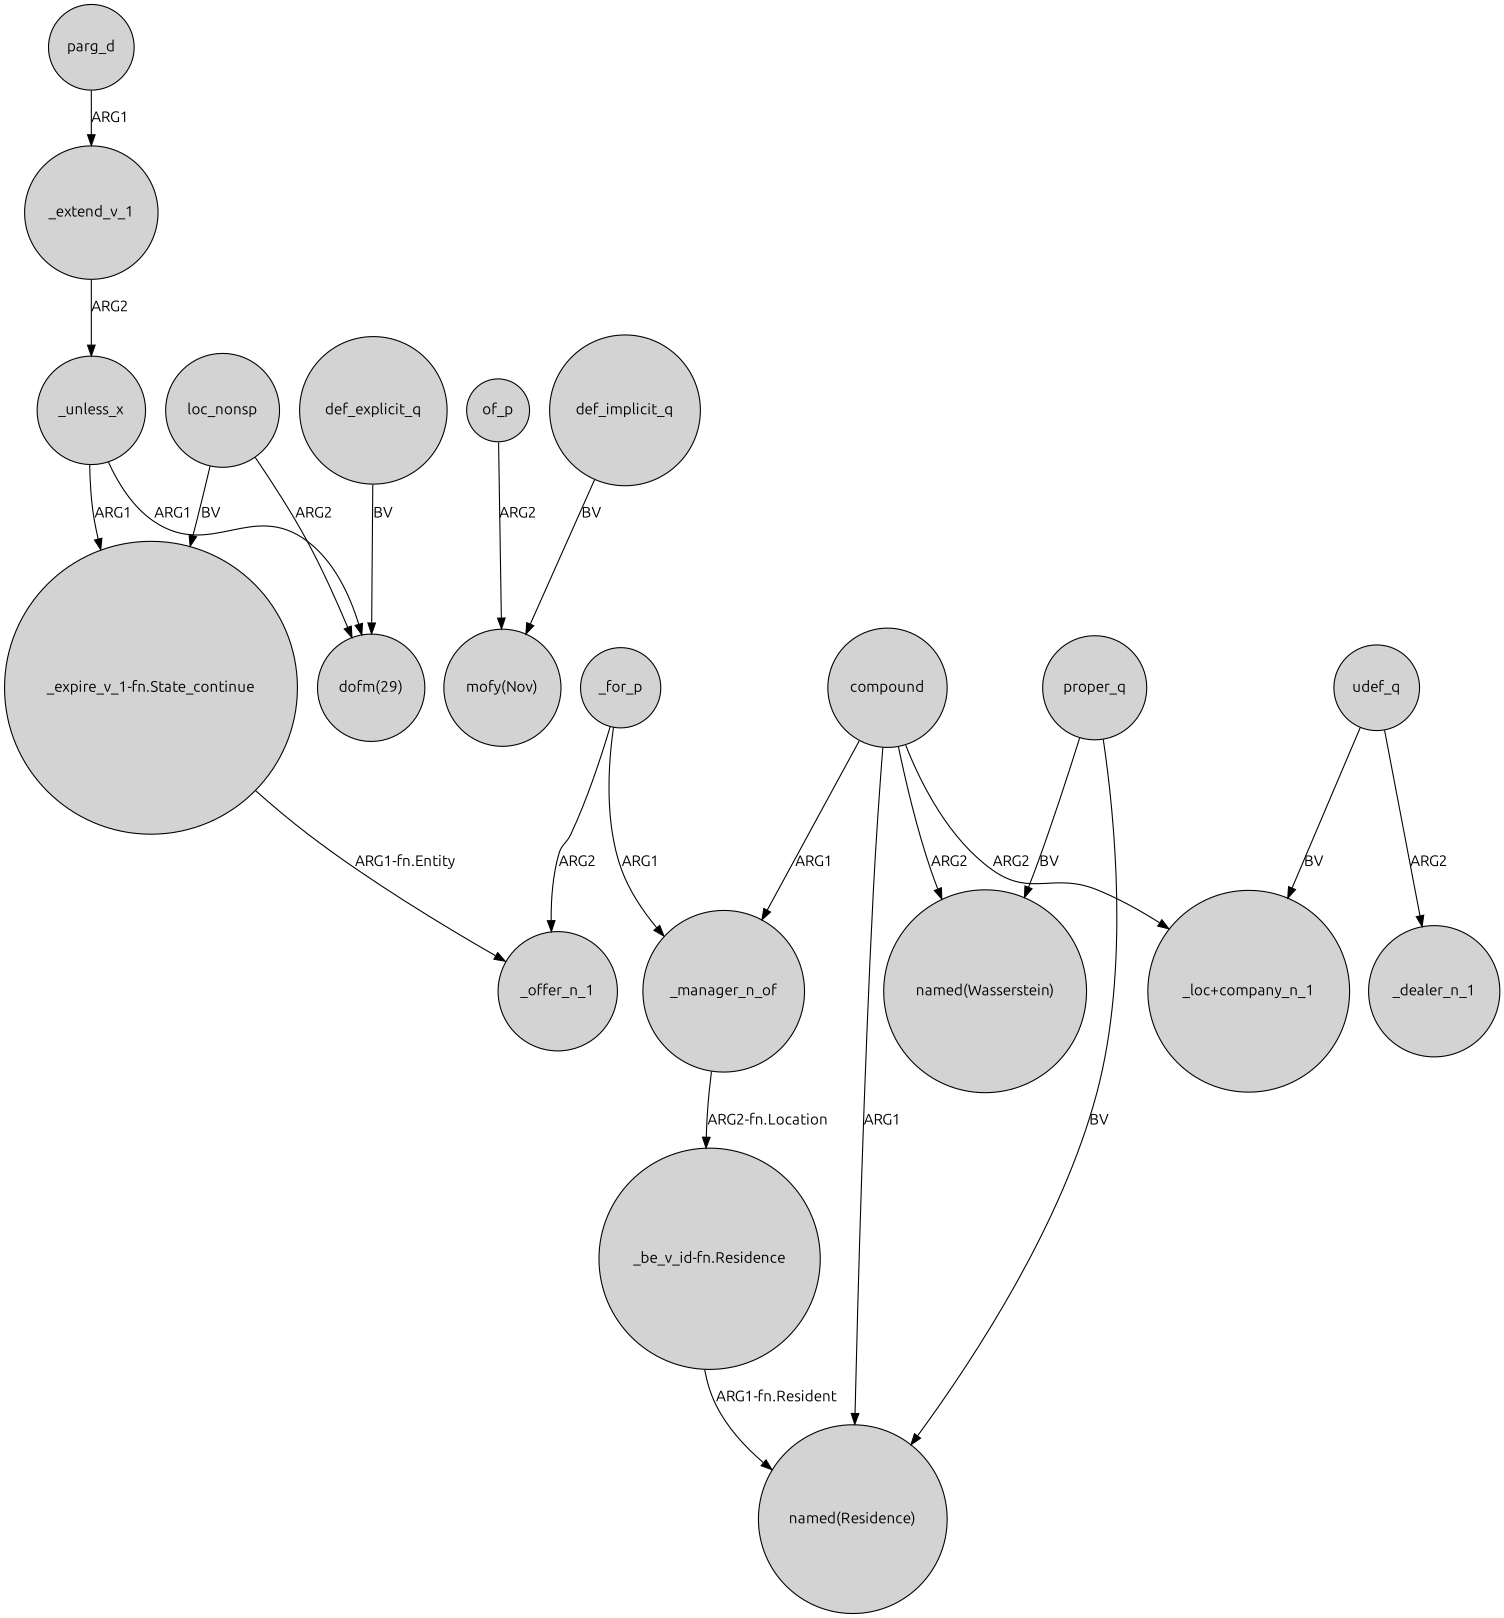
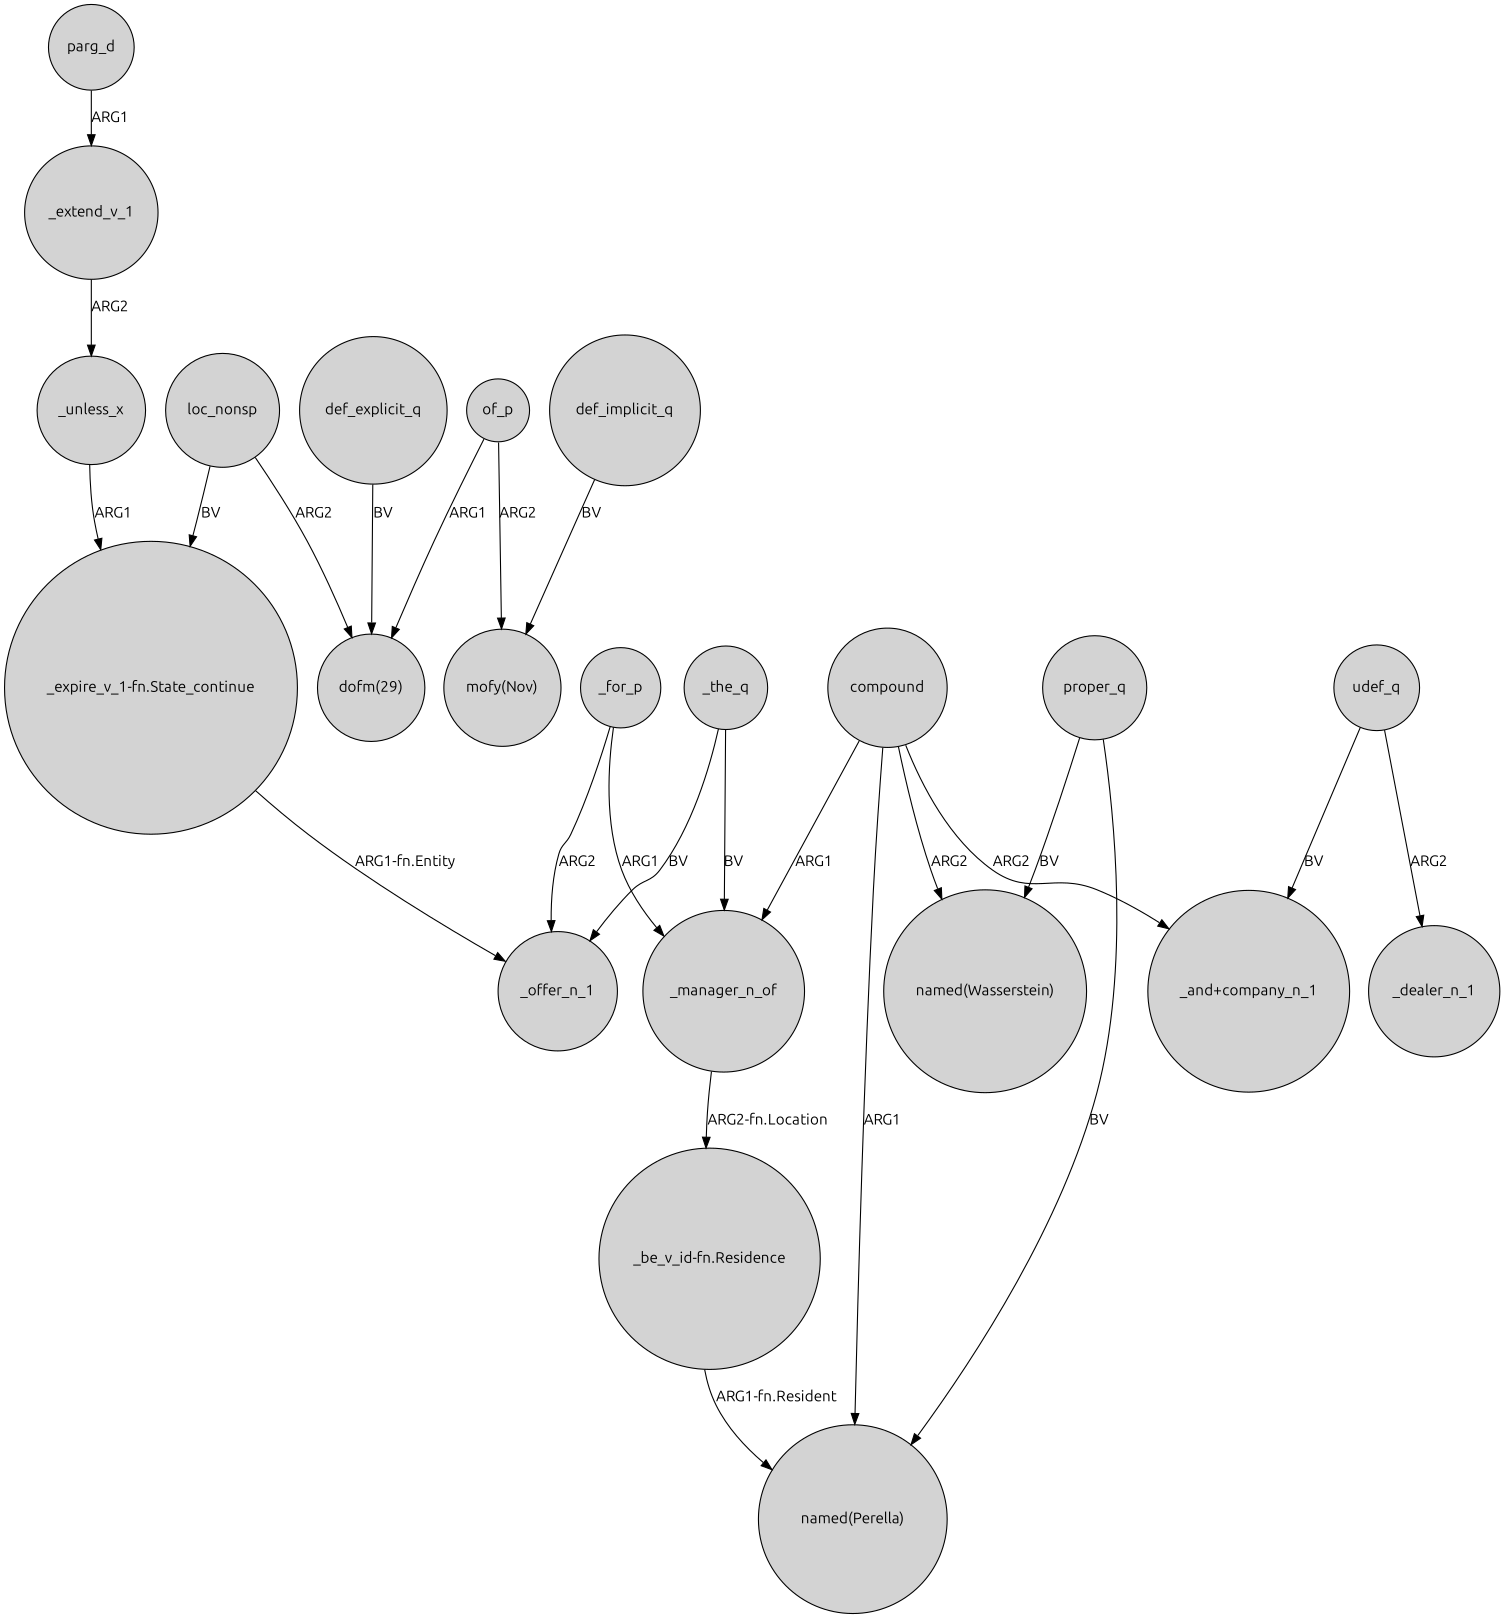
edge "_unless_x" -> "dofm(29)": now "of_p" -> "dofm(29)"
node "_the_q": added
node "_loc+company_n_1": label "_loc+company_n_1" -> "_and+company_n_1"
node "named(Residence)": label "named(Residence)" -> "named(Perella)"
